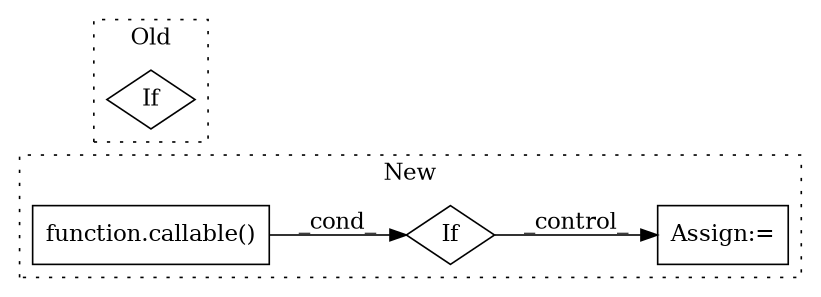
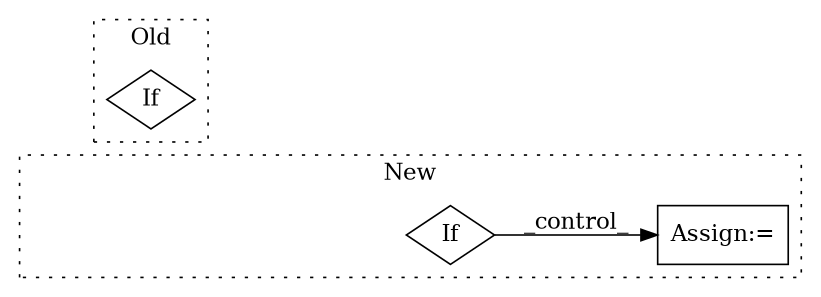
node "function.callable()": removed
